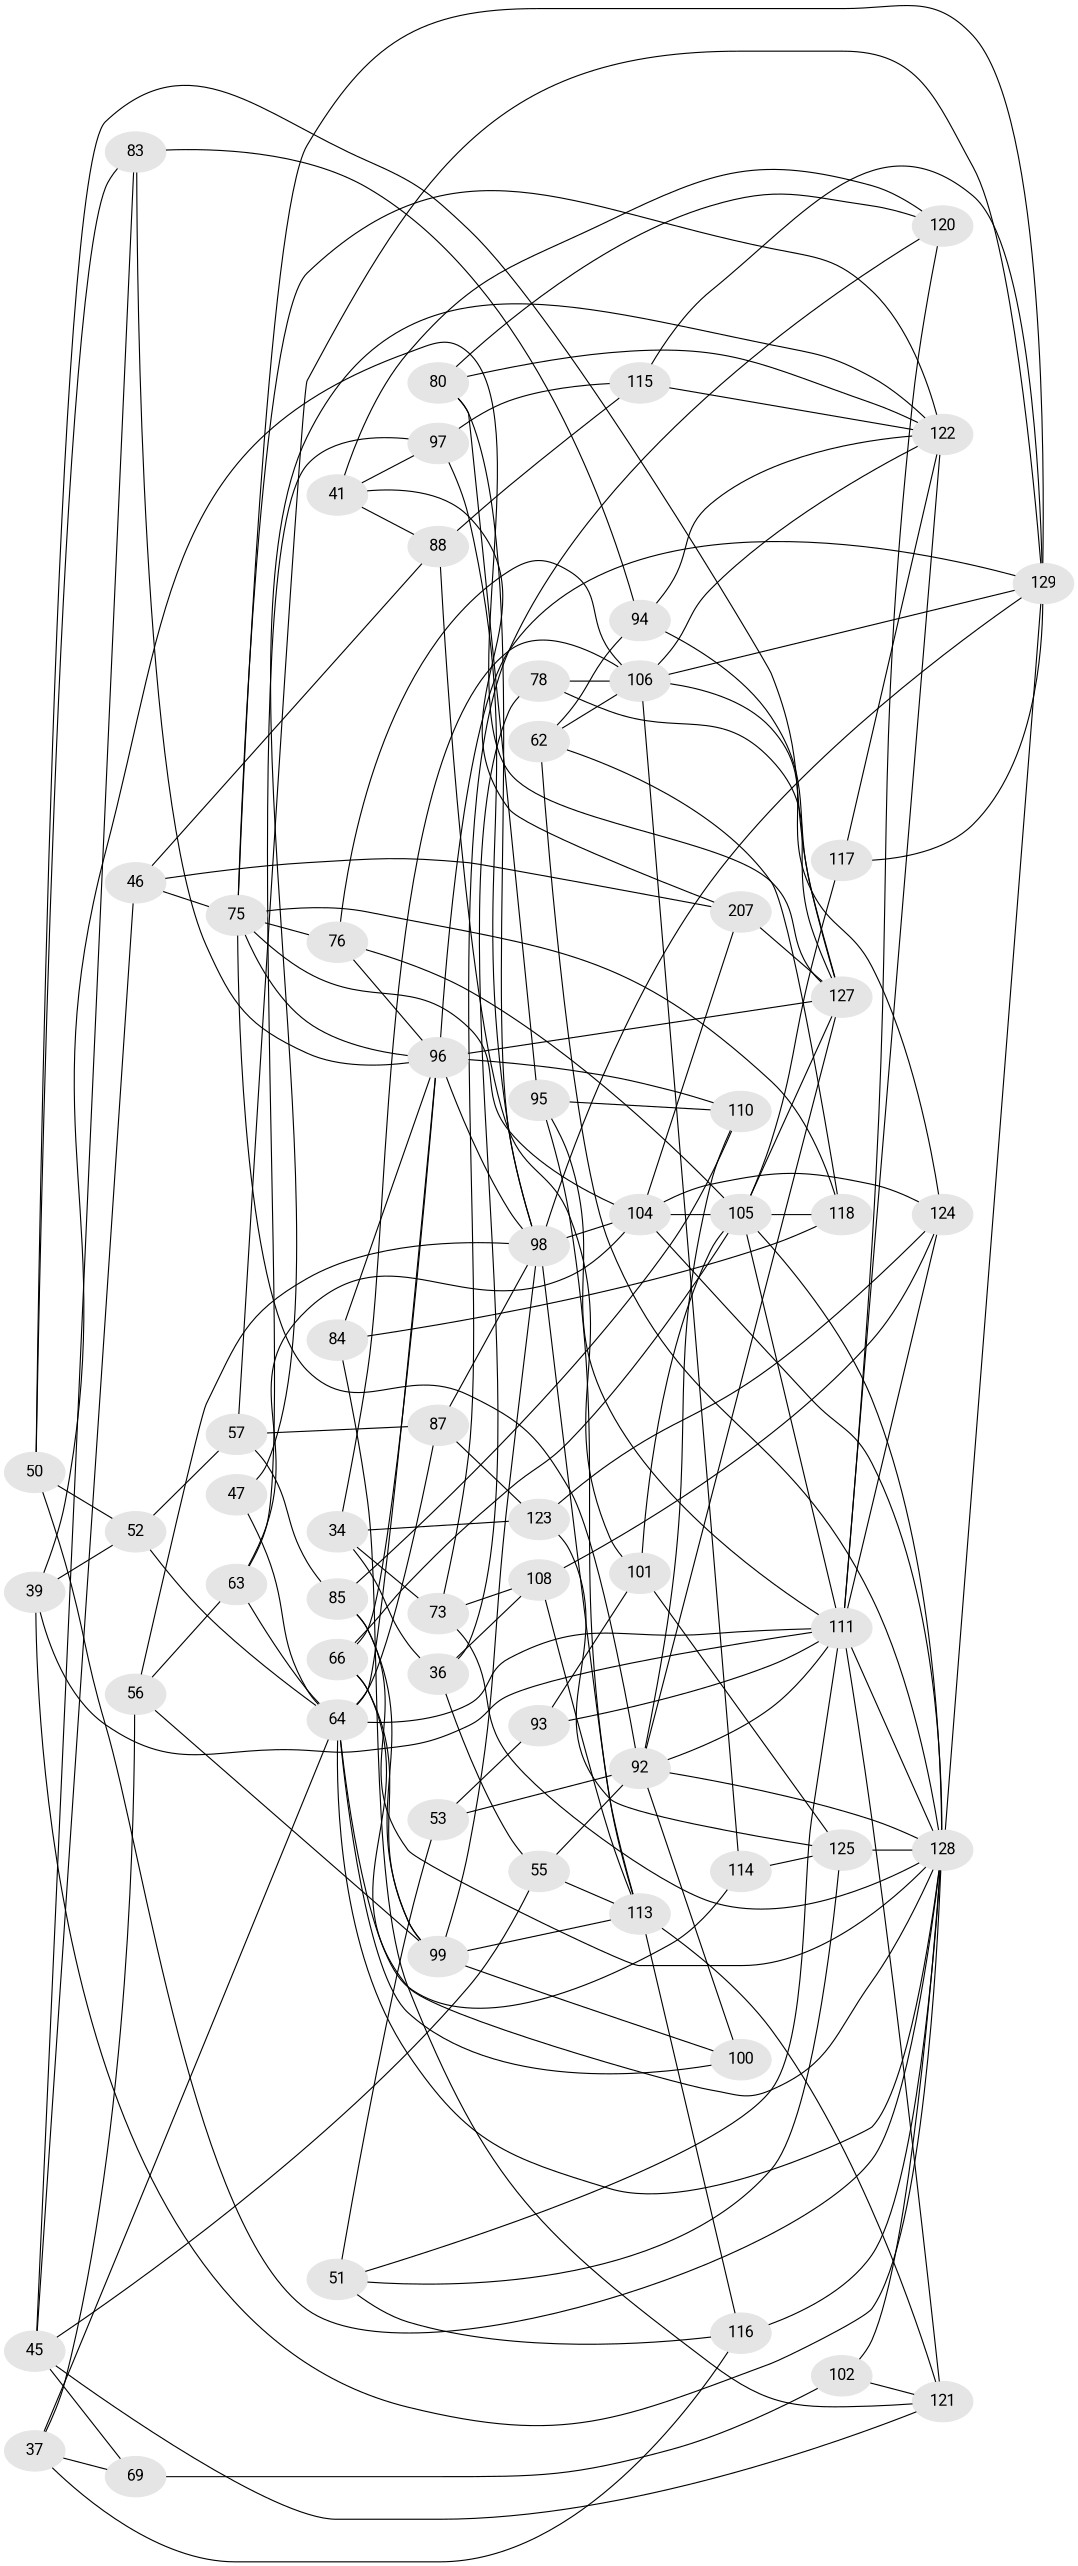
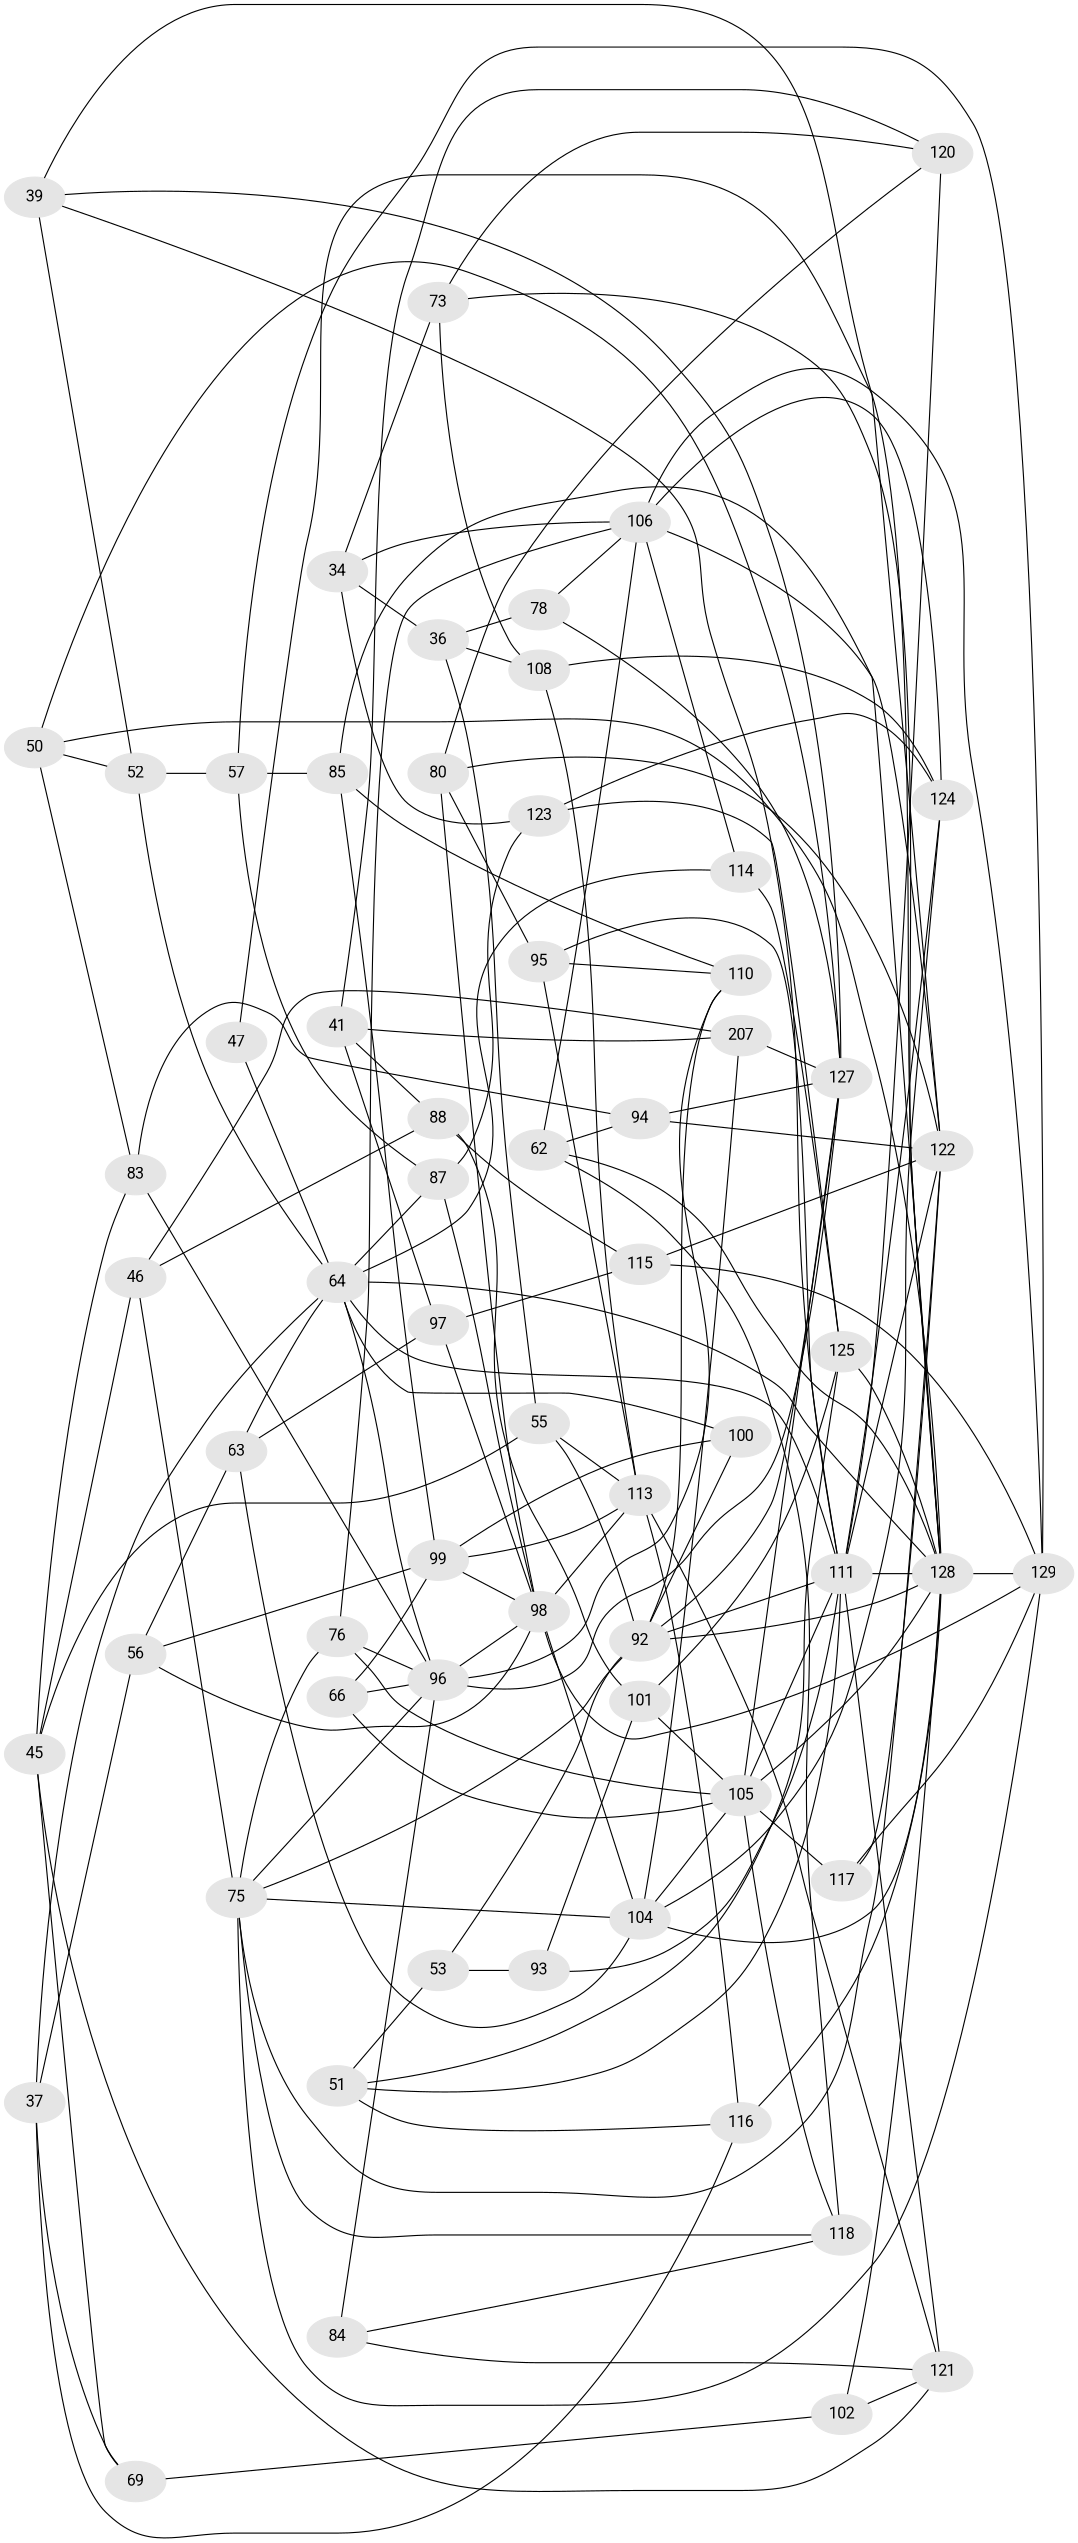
edge "129" -- "96": removed
edge "66" -- "128": removed
